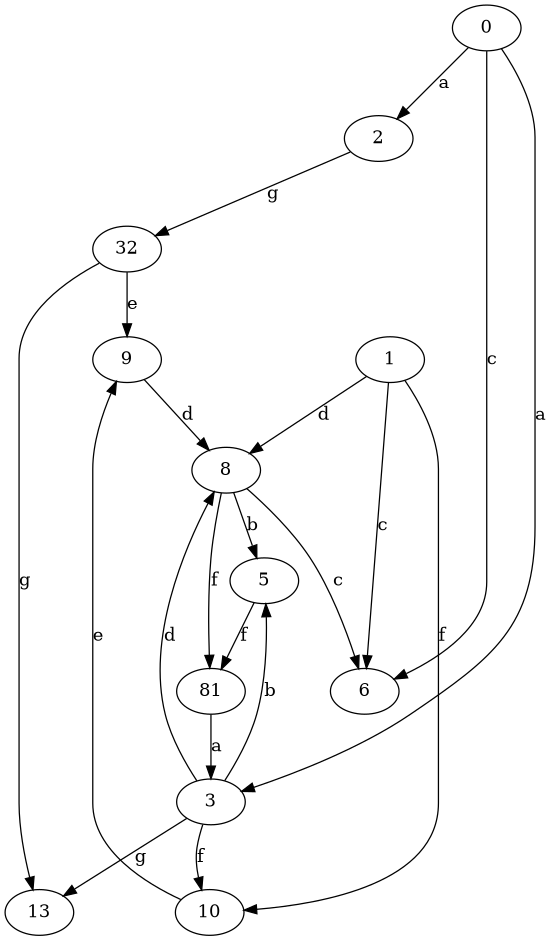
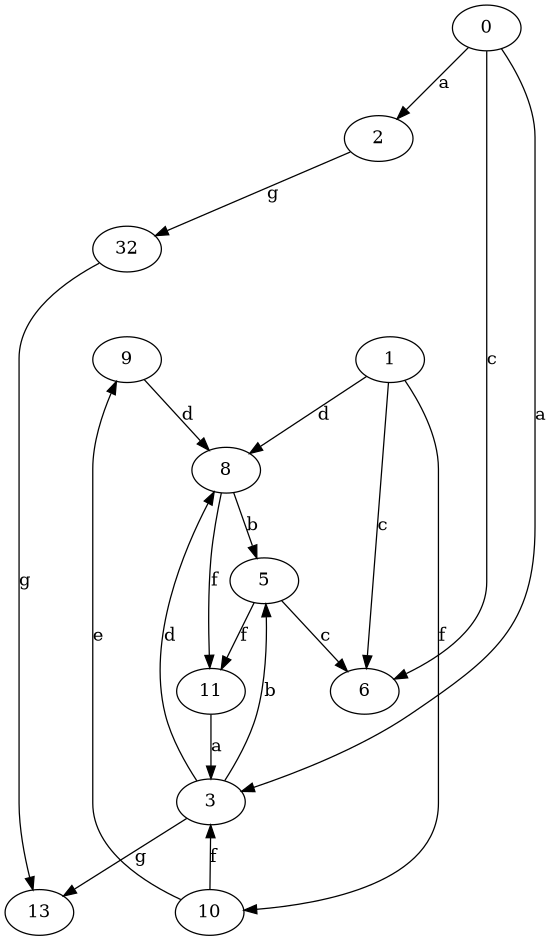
edge "32" -> "9": removed, label "e"
edge "8" -> "6": now "5" -> "6"
node "81": label "81" -> "11"
edge "3" -> "10": reversed
